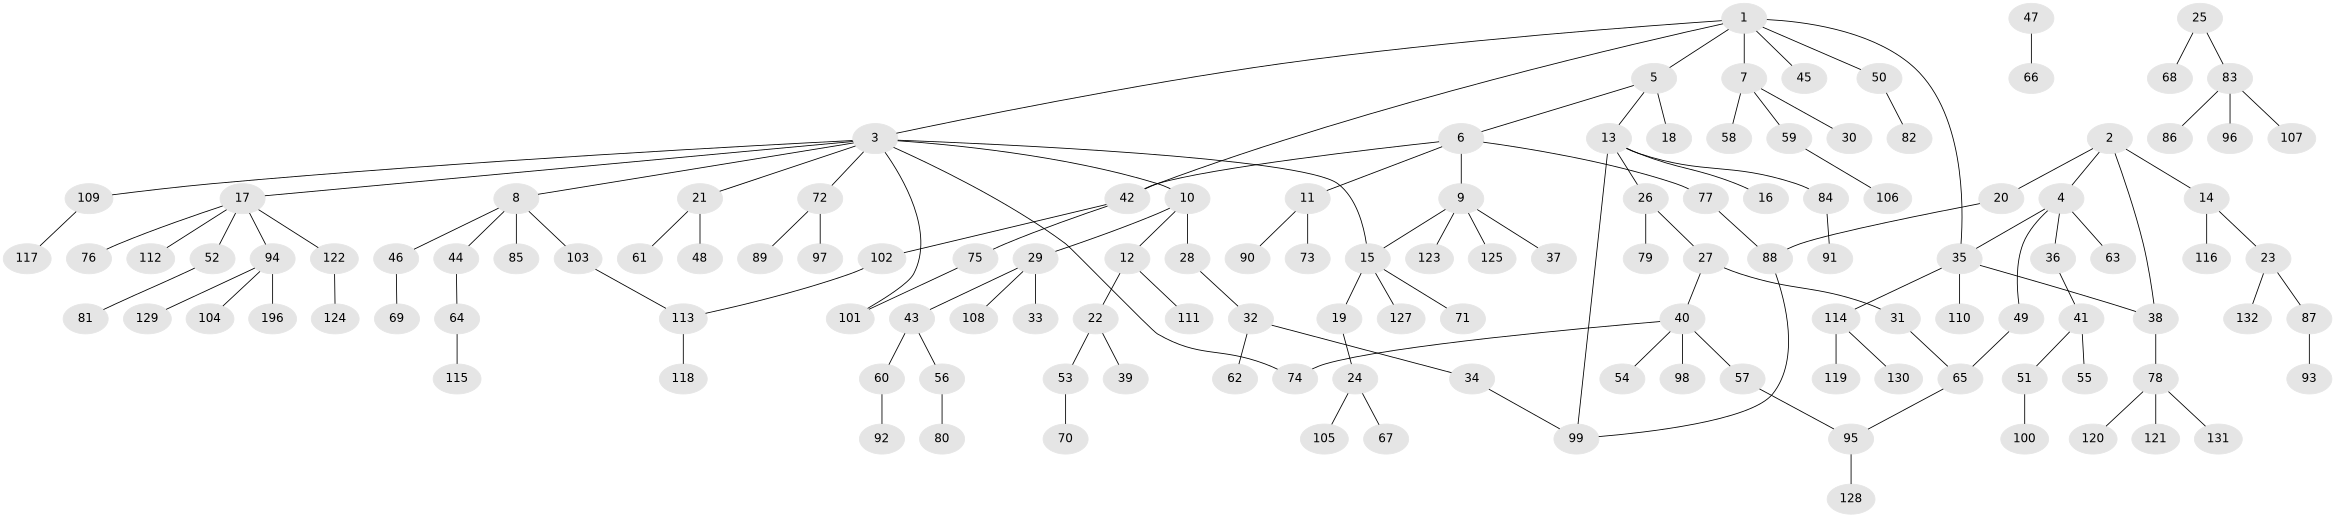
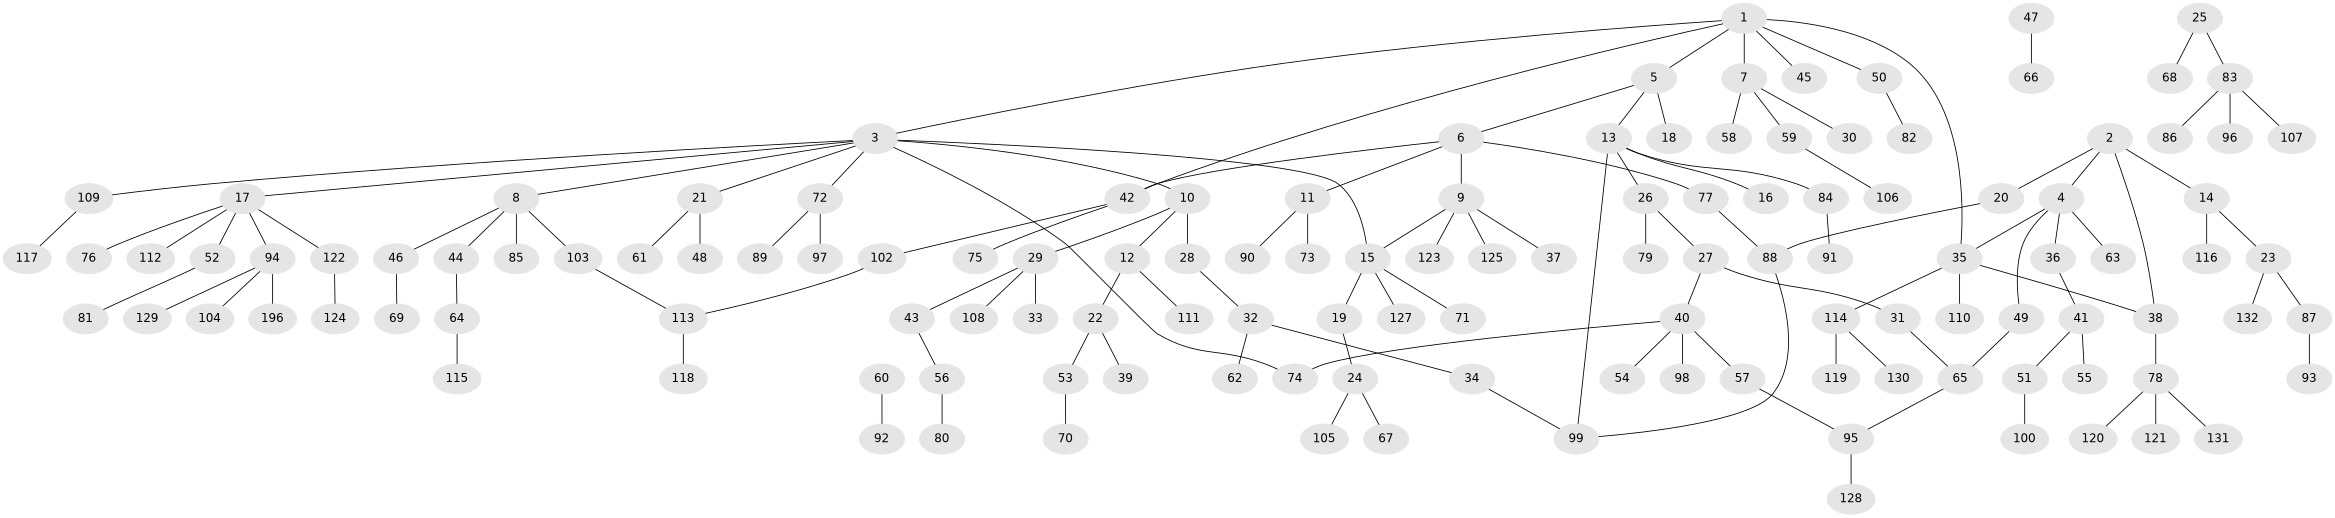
node "101": removed
edge "43" -- "60": removed
